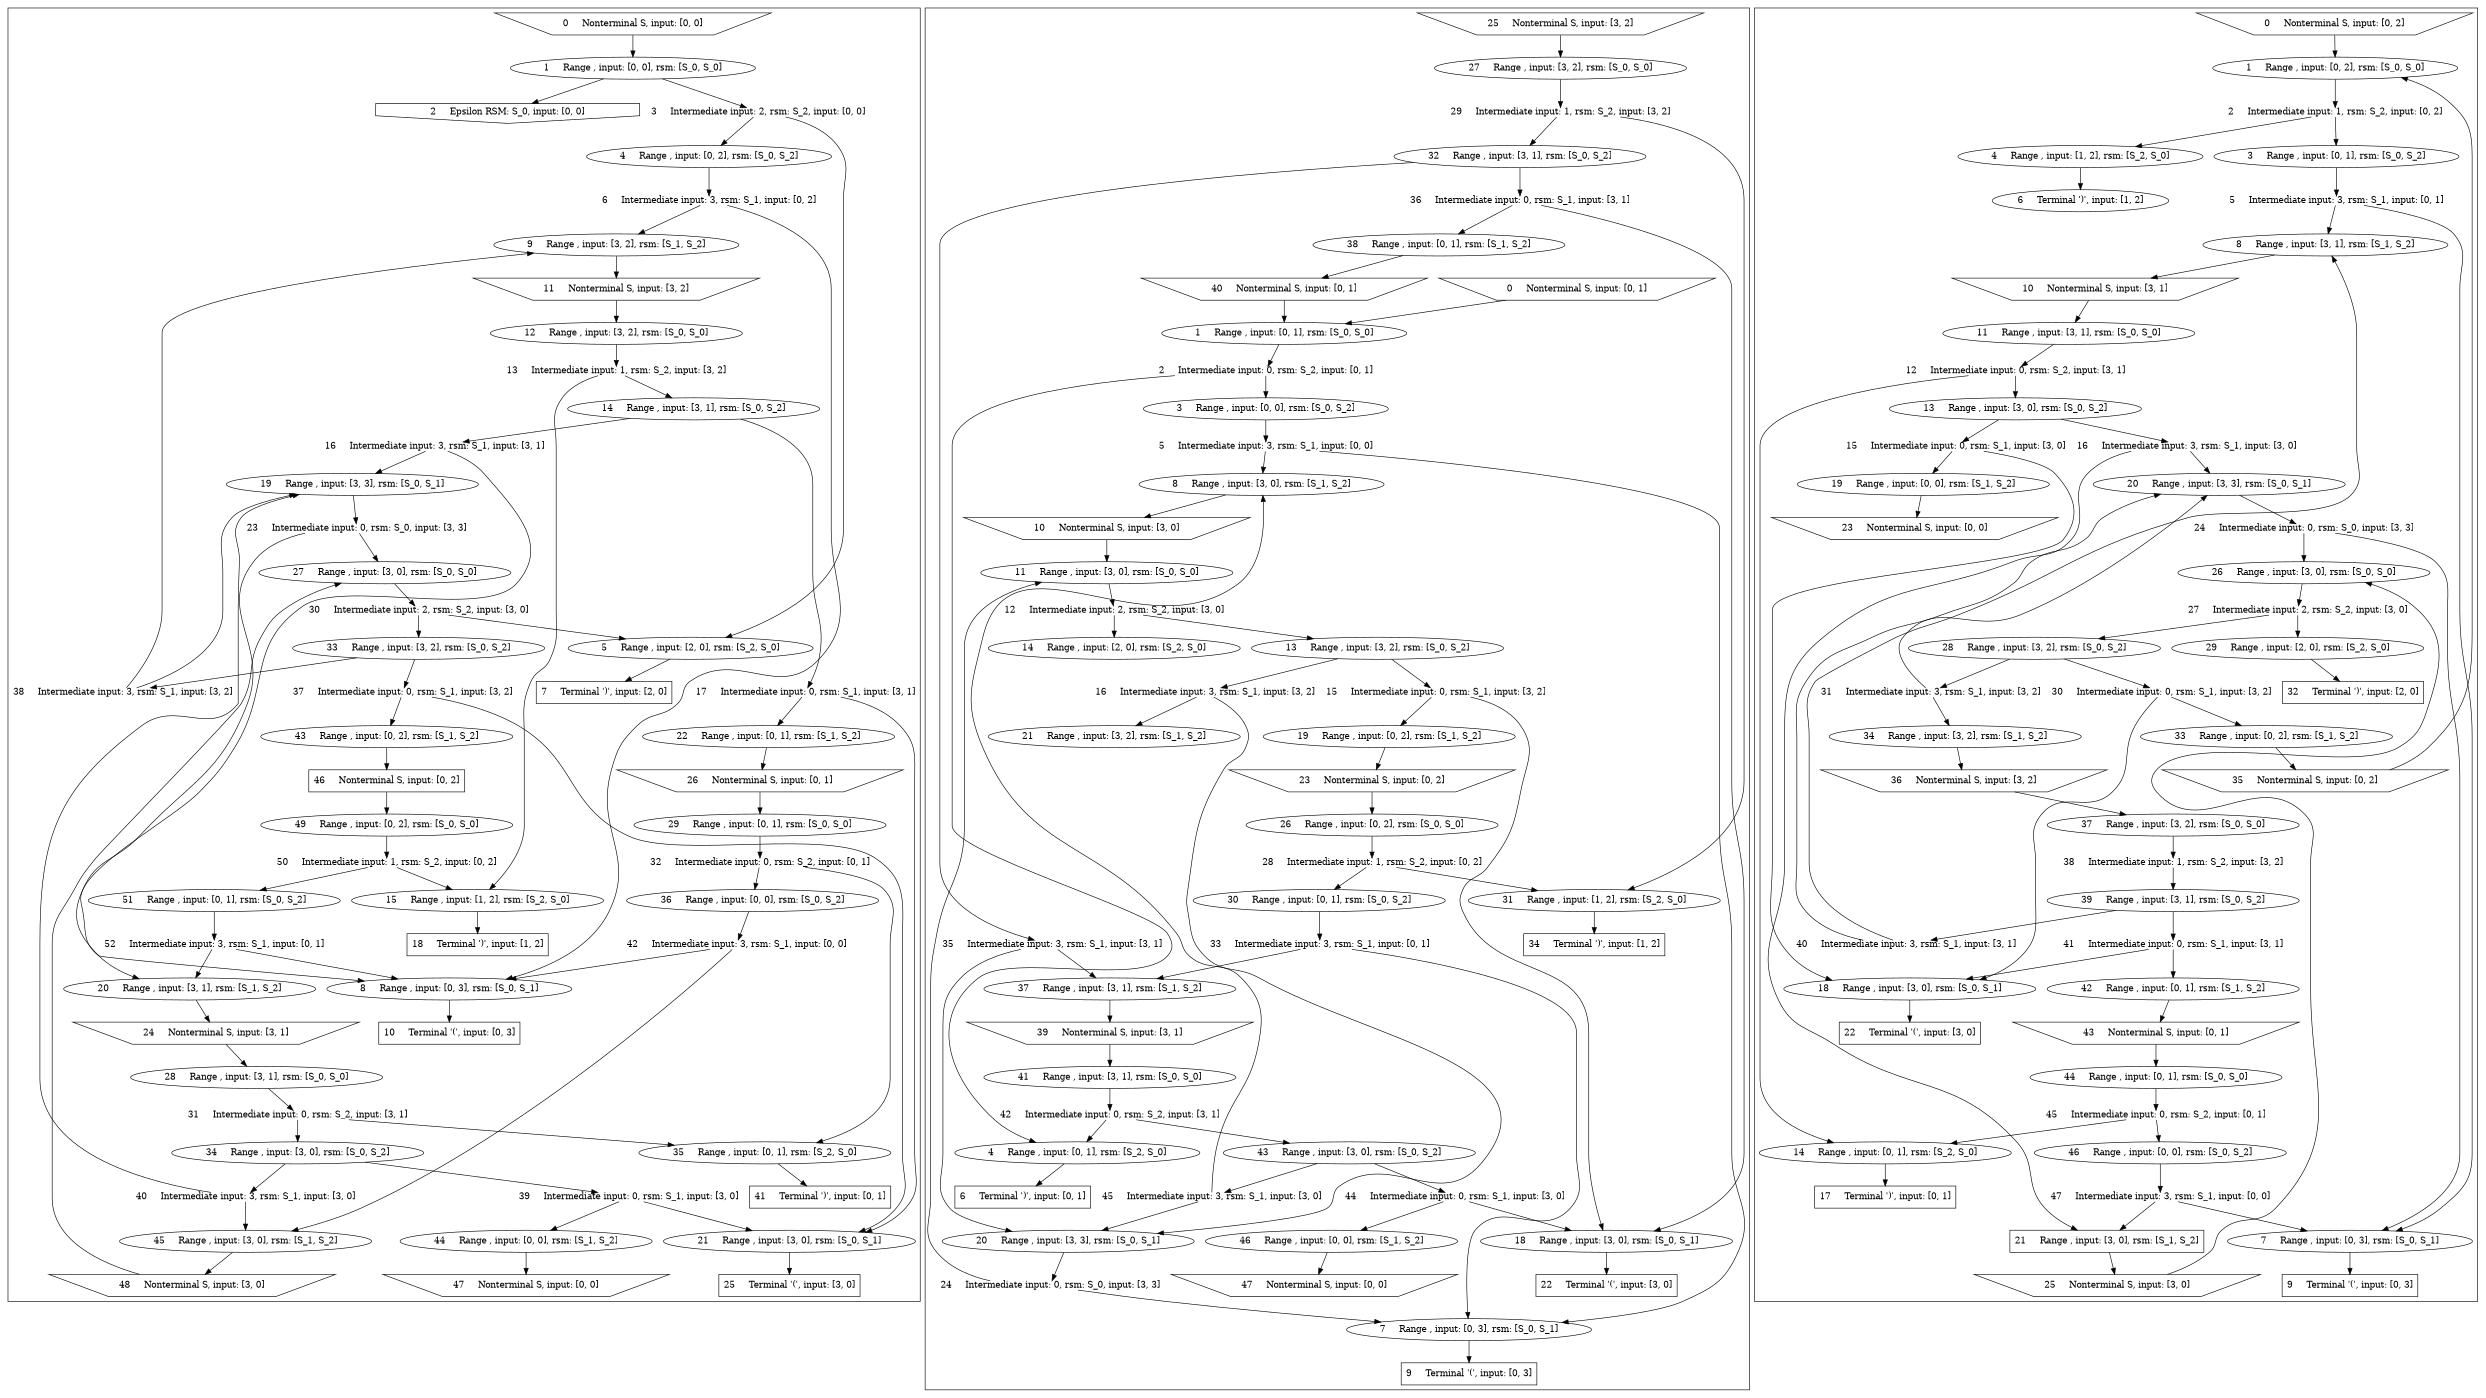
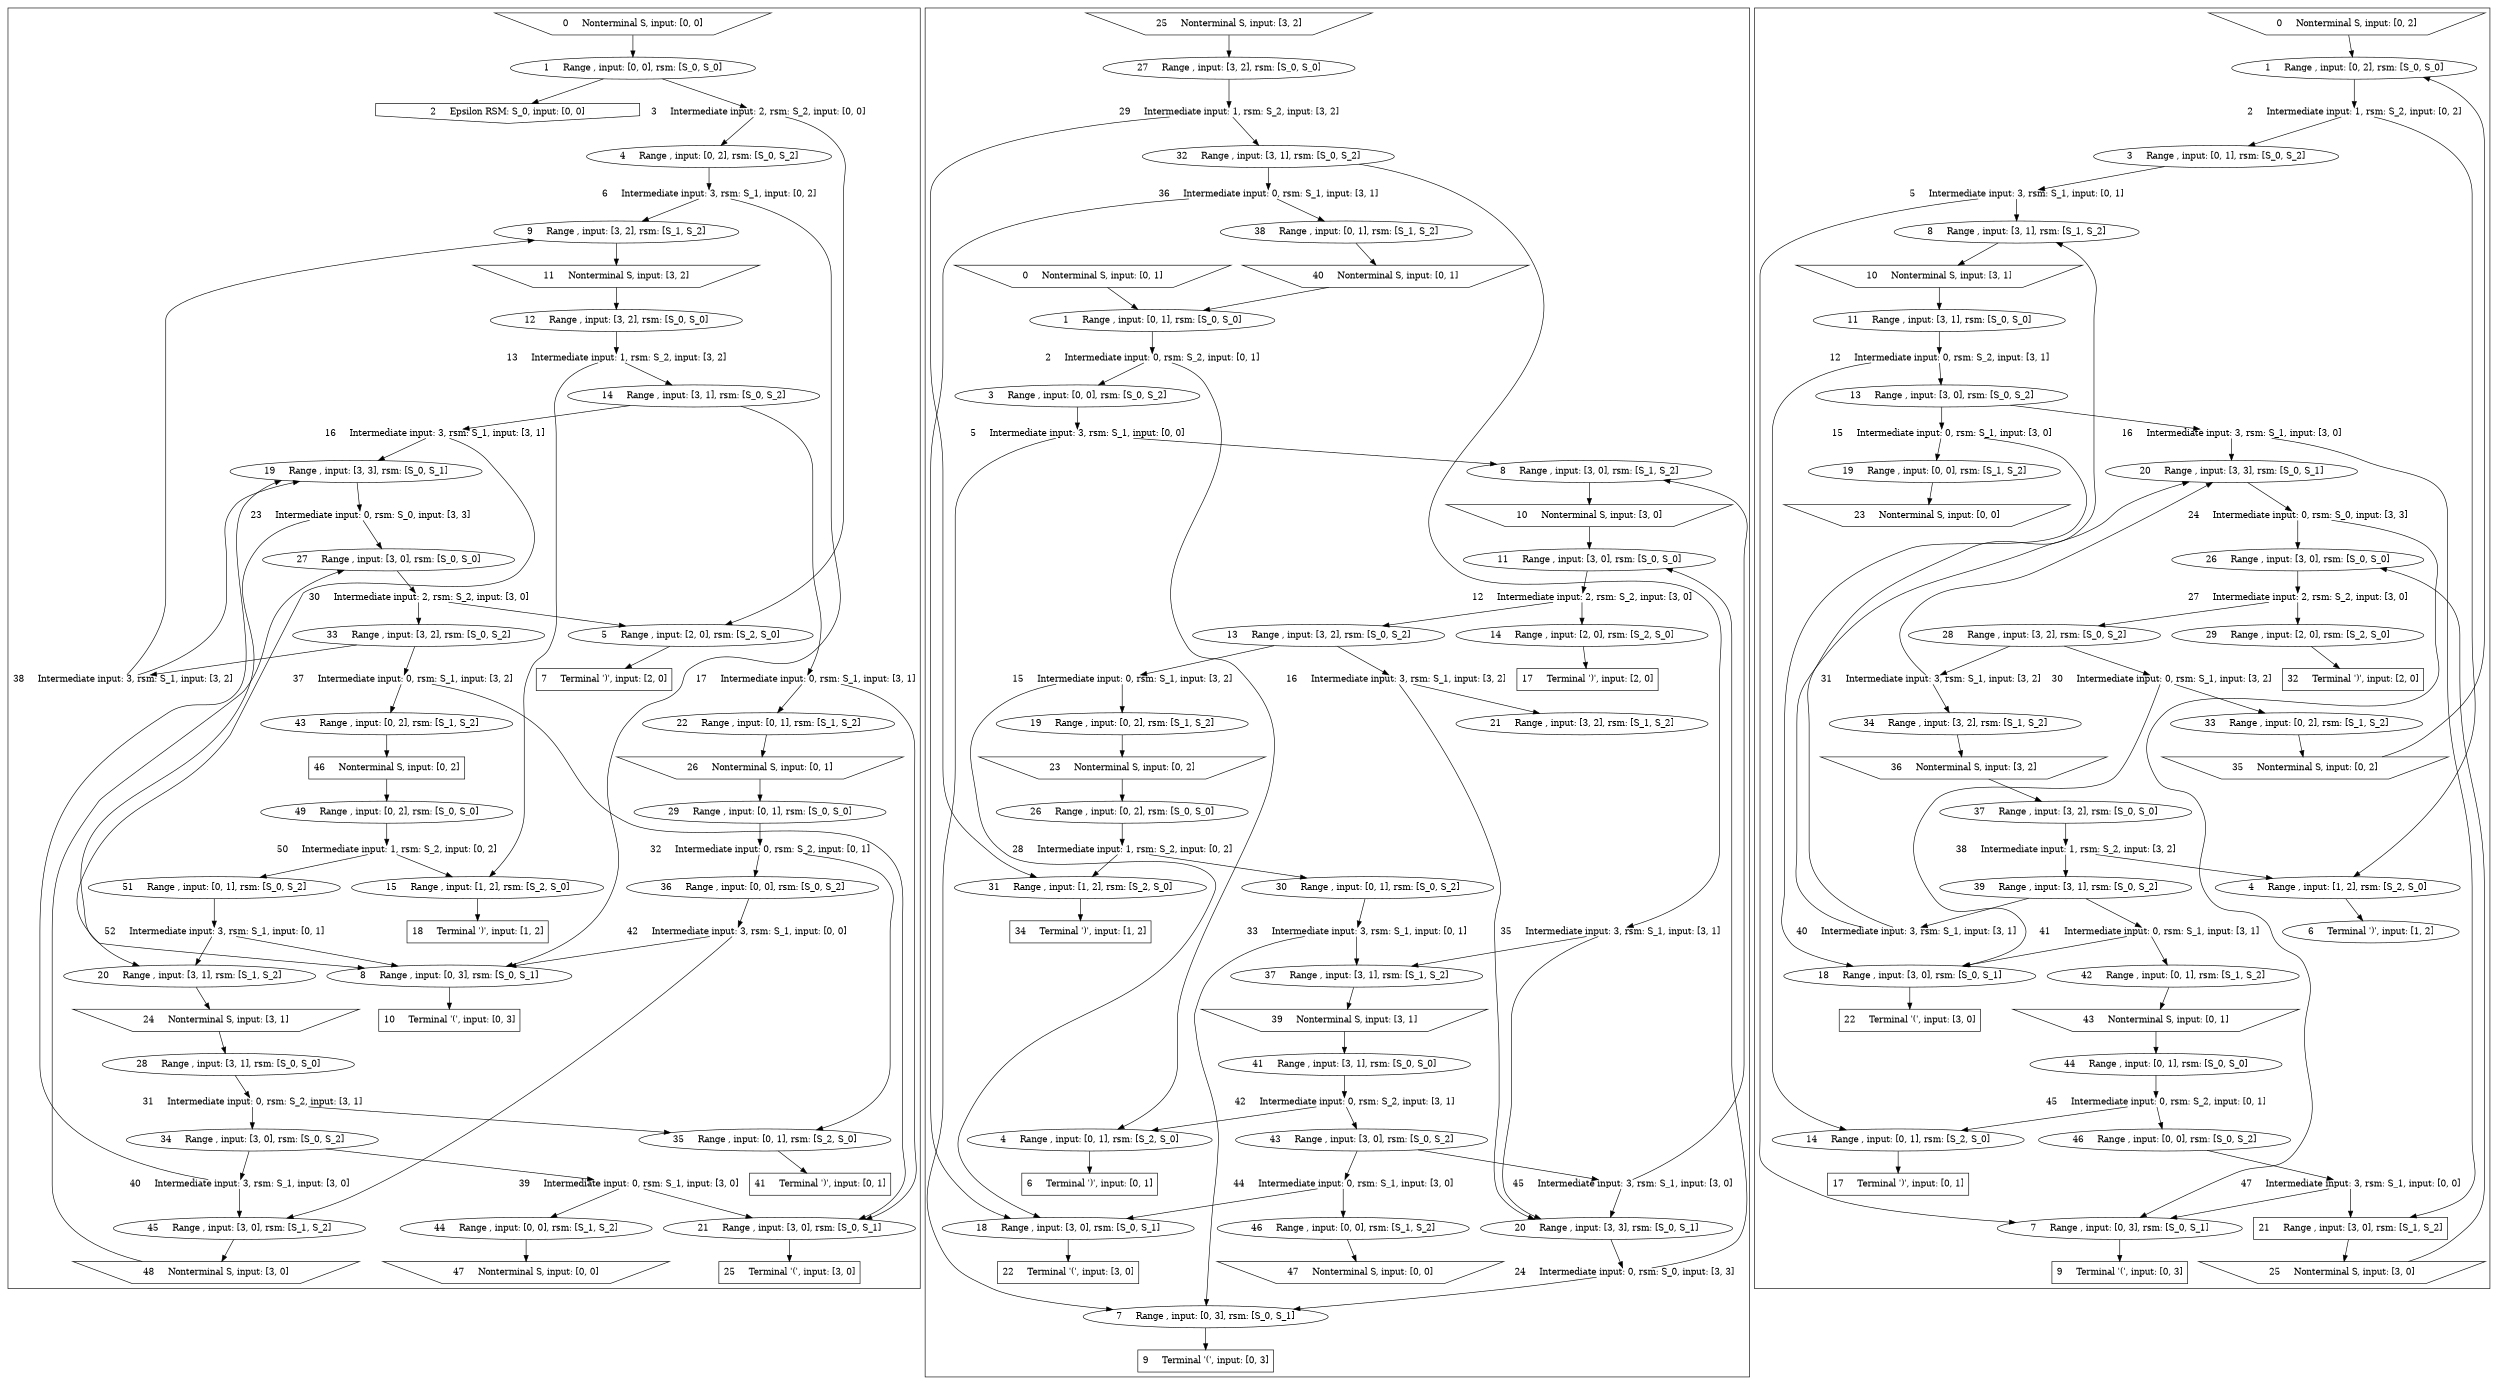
node "17     Terminal ')', input: [2, 0]": added
edge "38     Intermediate input: 1, rsm: S_2, input: [3, 2]" -> "4     Range , input: [1, 2], rsm: [S_2, S_0]": added
